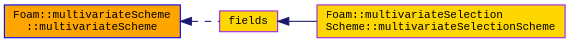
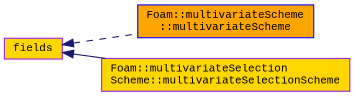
edge "fields" -> "Foam::multivariateScheme ::multivariateScheme": reversed
